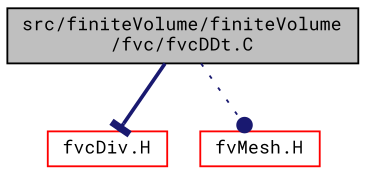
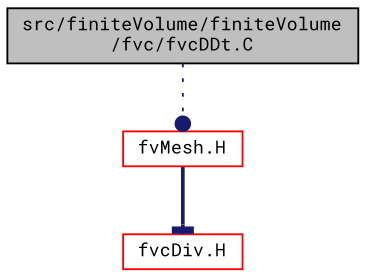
edge "src/finiteVolume/finiteVolume /fvc/fvcDDt.C" -> "fvcDiv.H": now "fvMesh.H" -> "fvcDiv.H"
